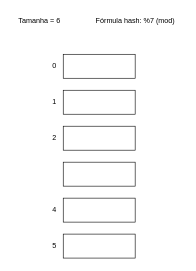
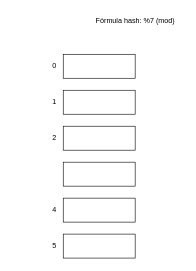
node "Tamanha = 6": removed
